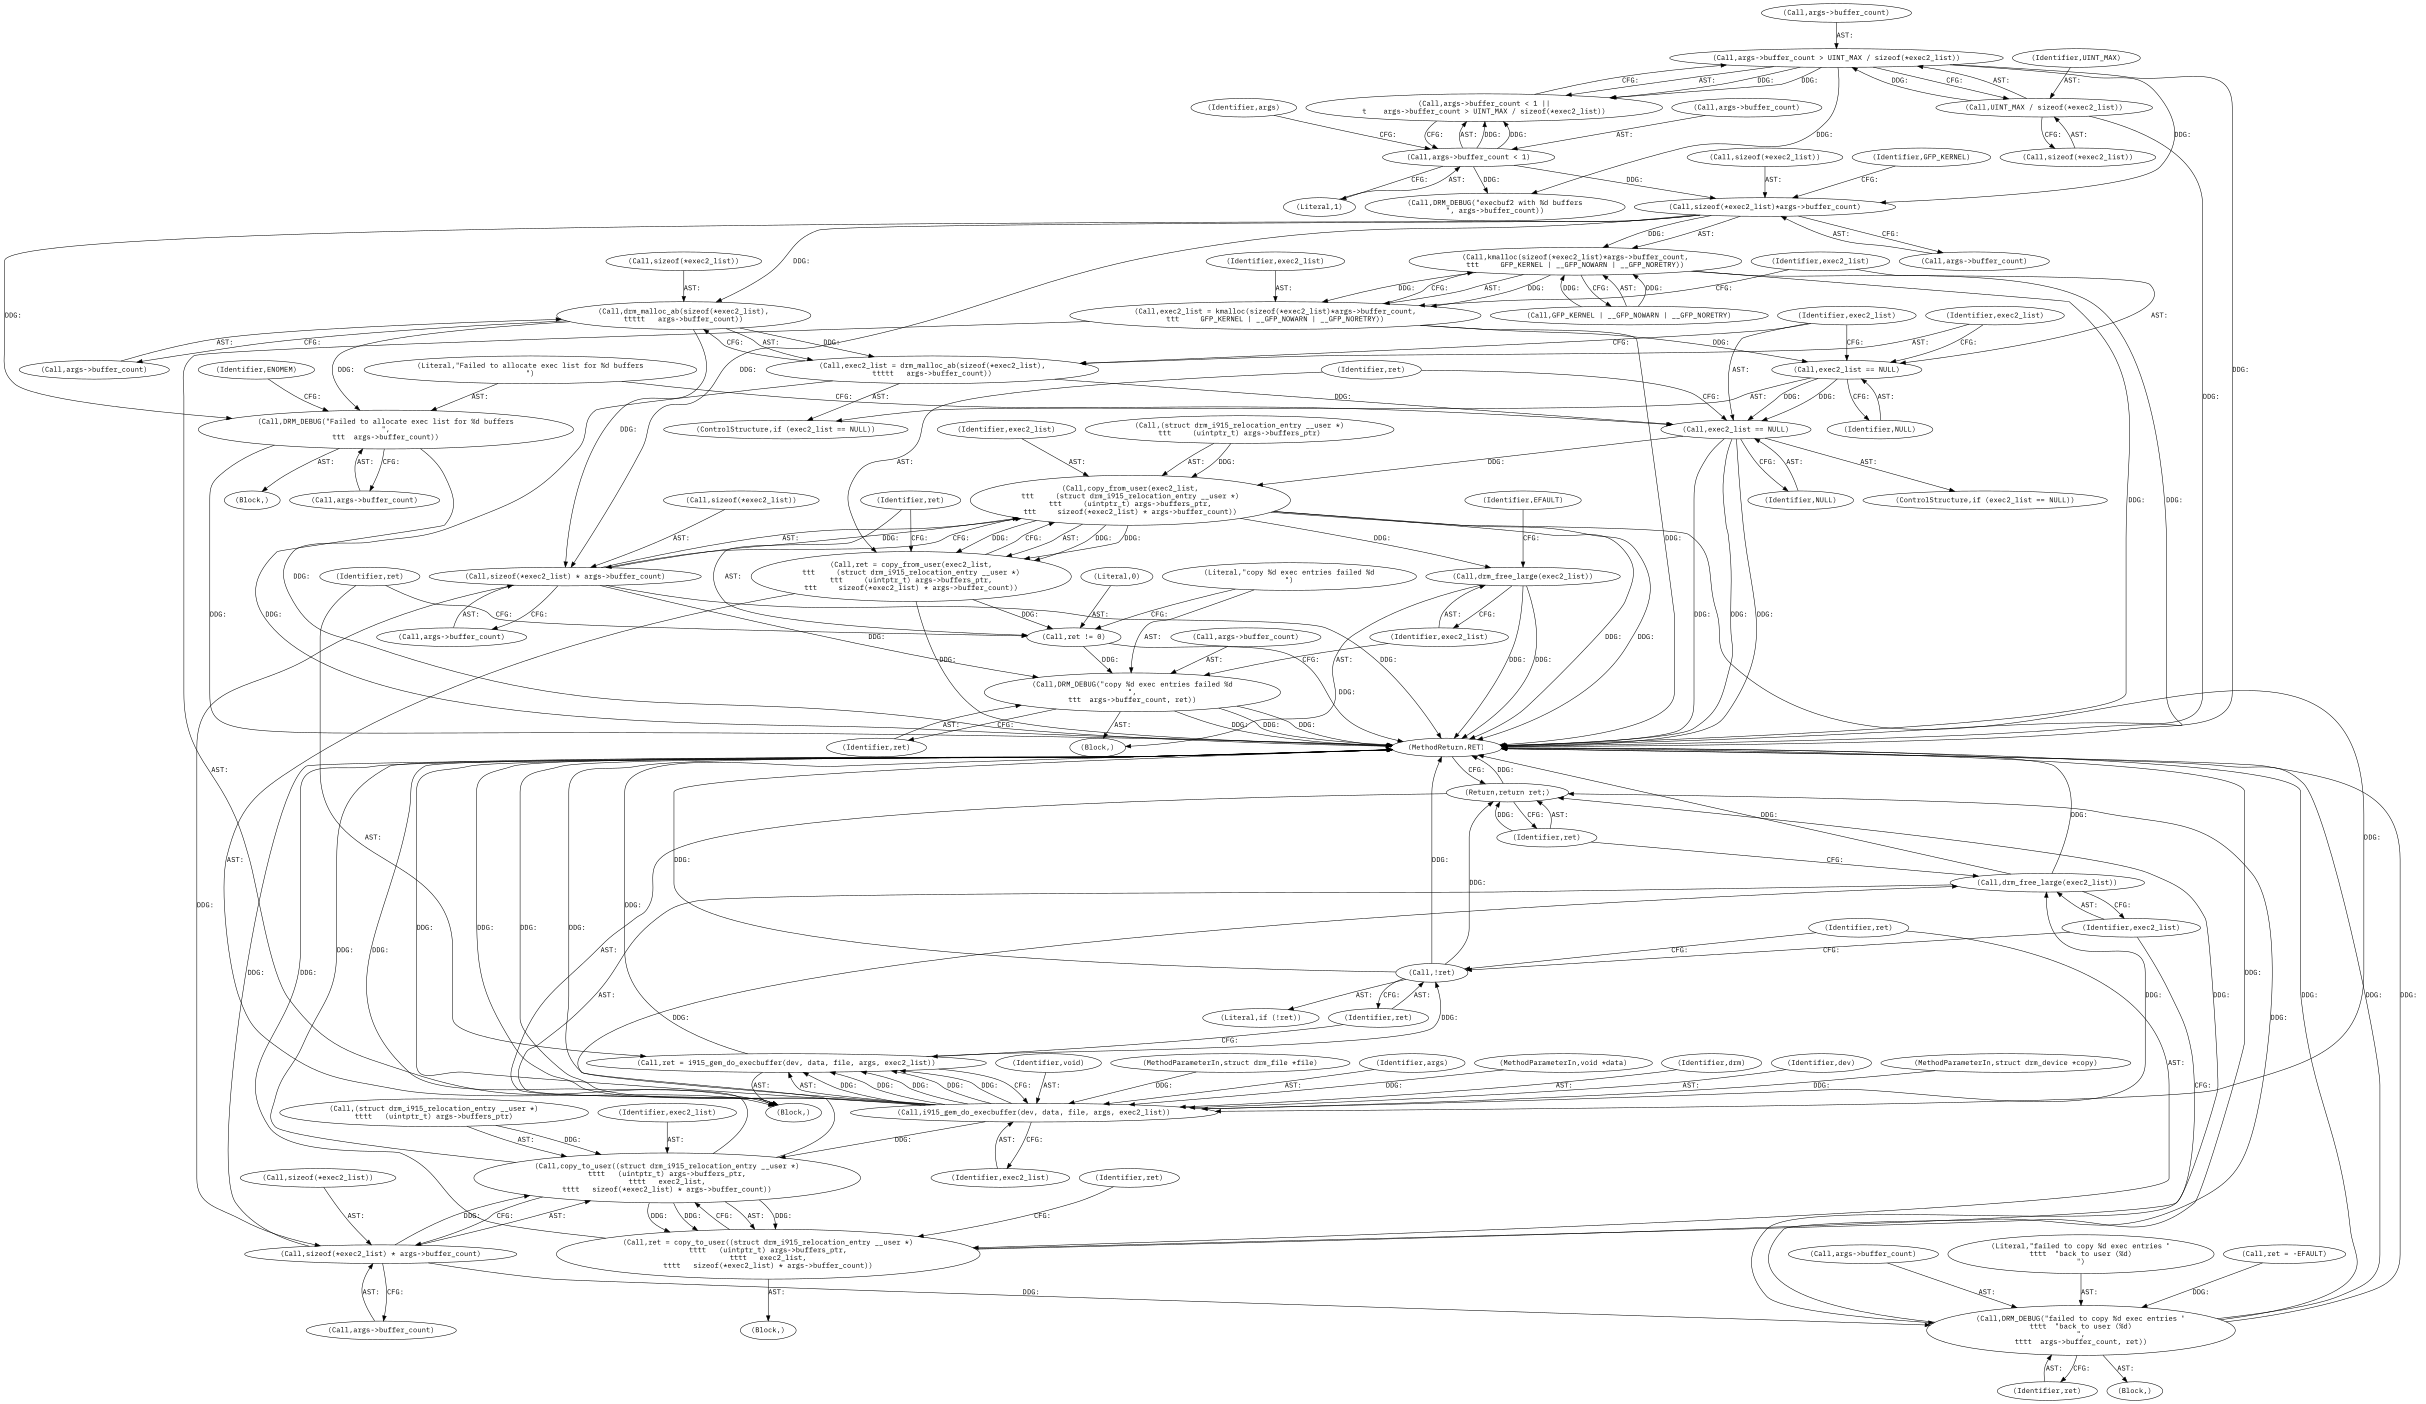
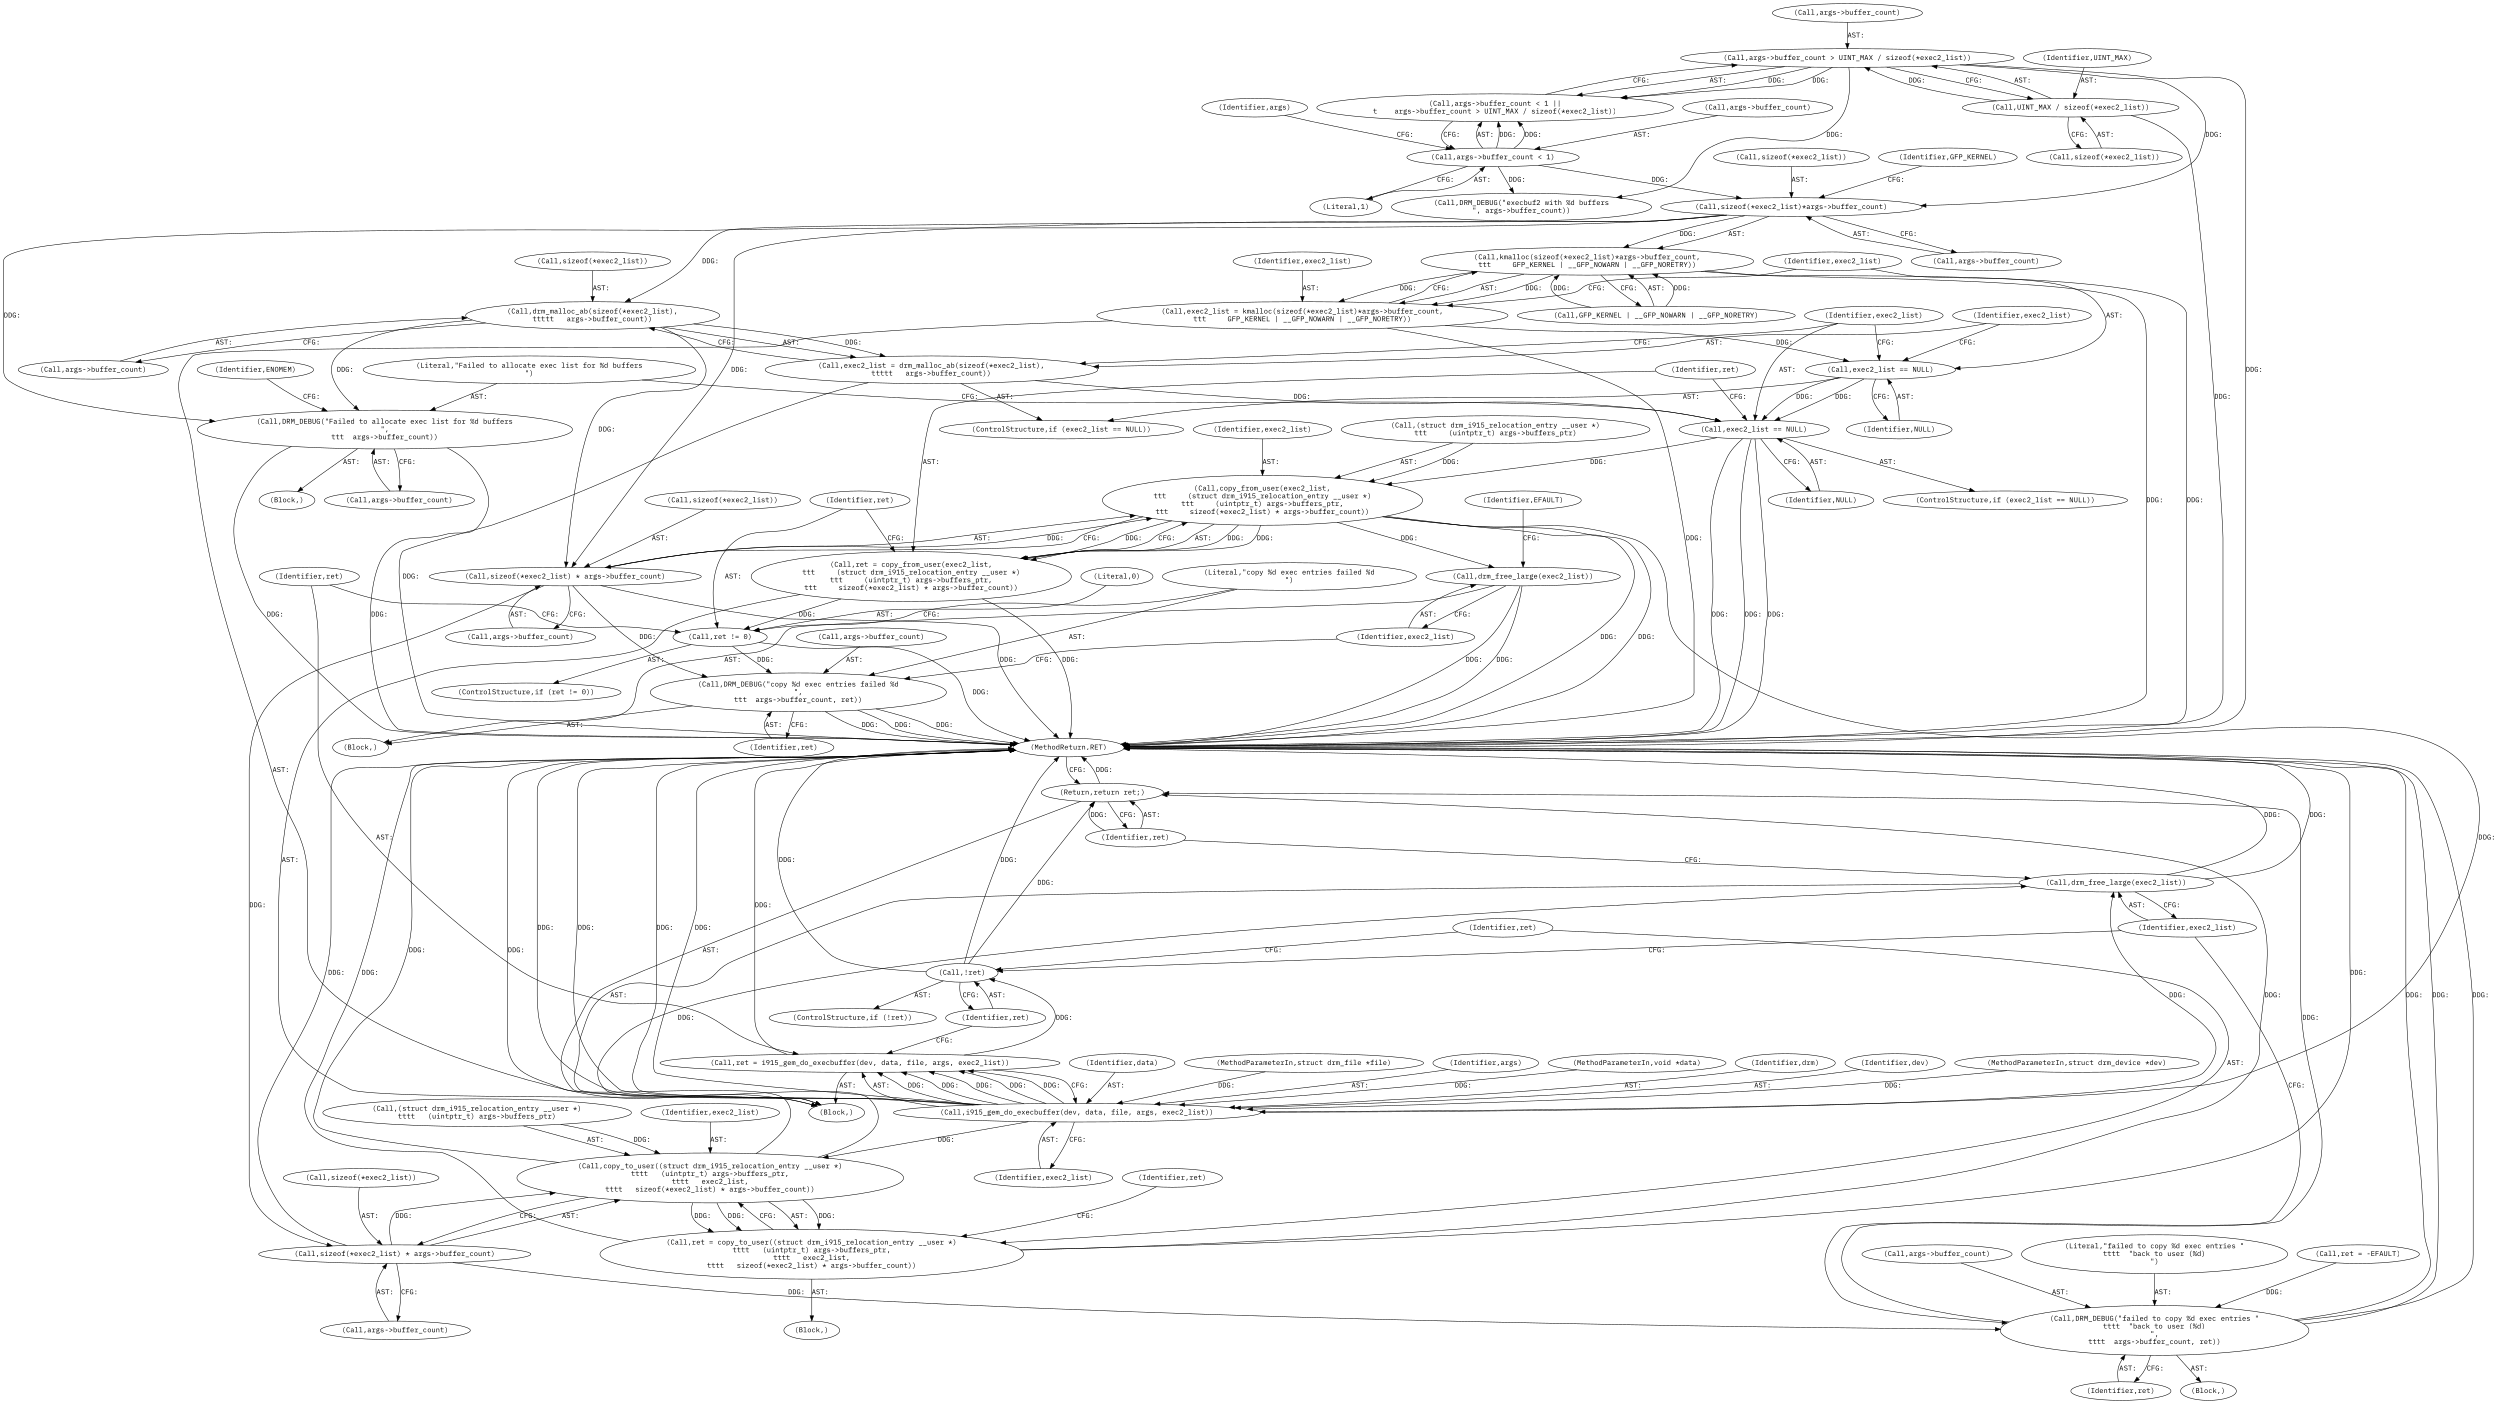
node "(ControlStructure,if (ret != 0))": added
node "(Literal,if (!ret))": label "(Literal,if (!ret))" -> "(ControlStructure,if (!ret))"
node "(Identifier,void)": label "(Identifier,void)" -> "(Identifier,data)"
node "(MethodParameterIn,struct drm_device *copy)": label "(MethodParameterIn,struct drm_device *copy)" -> "(MethodParameterIn,struct drm_device *dev)"
